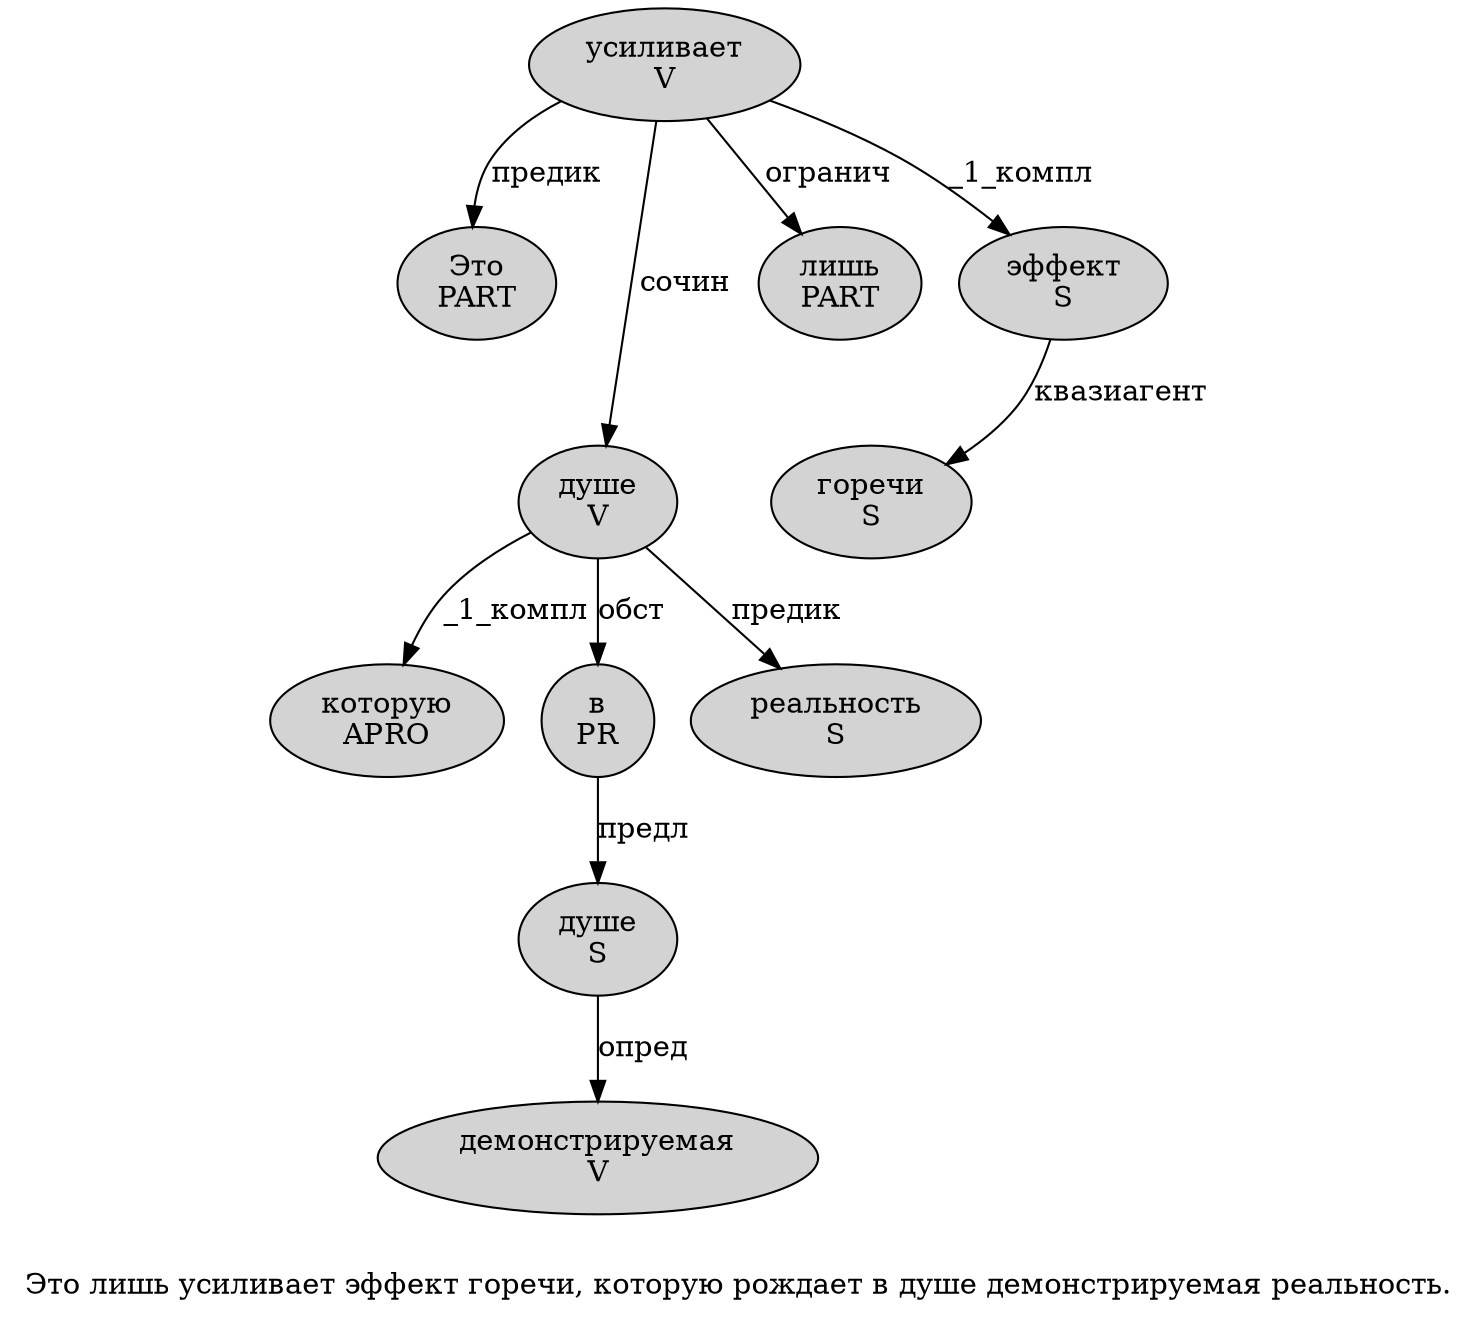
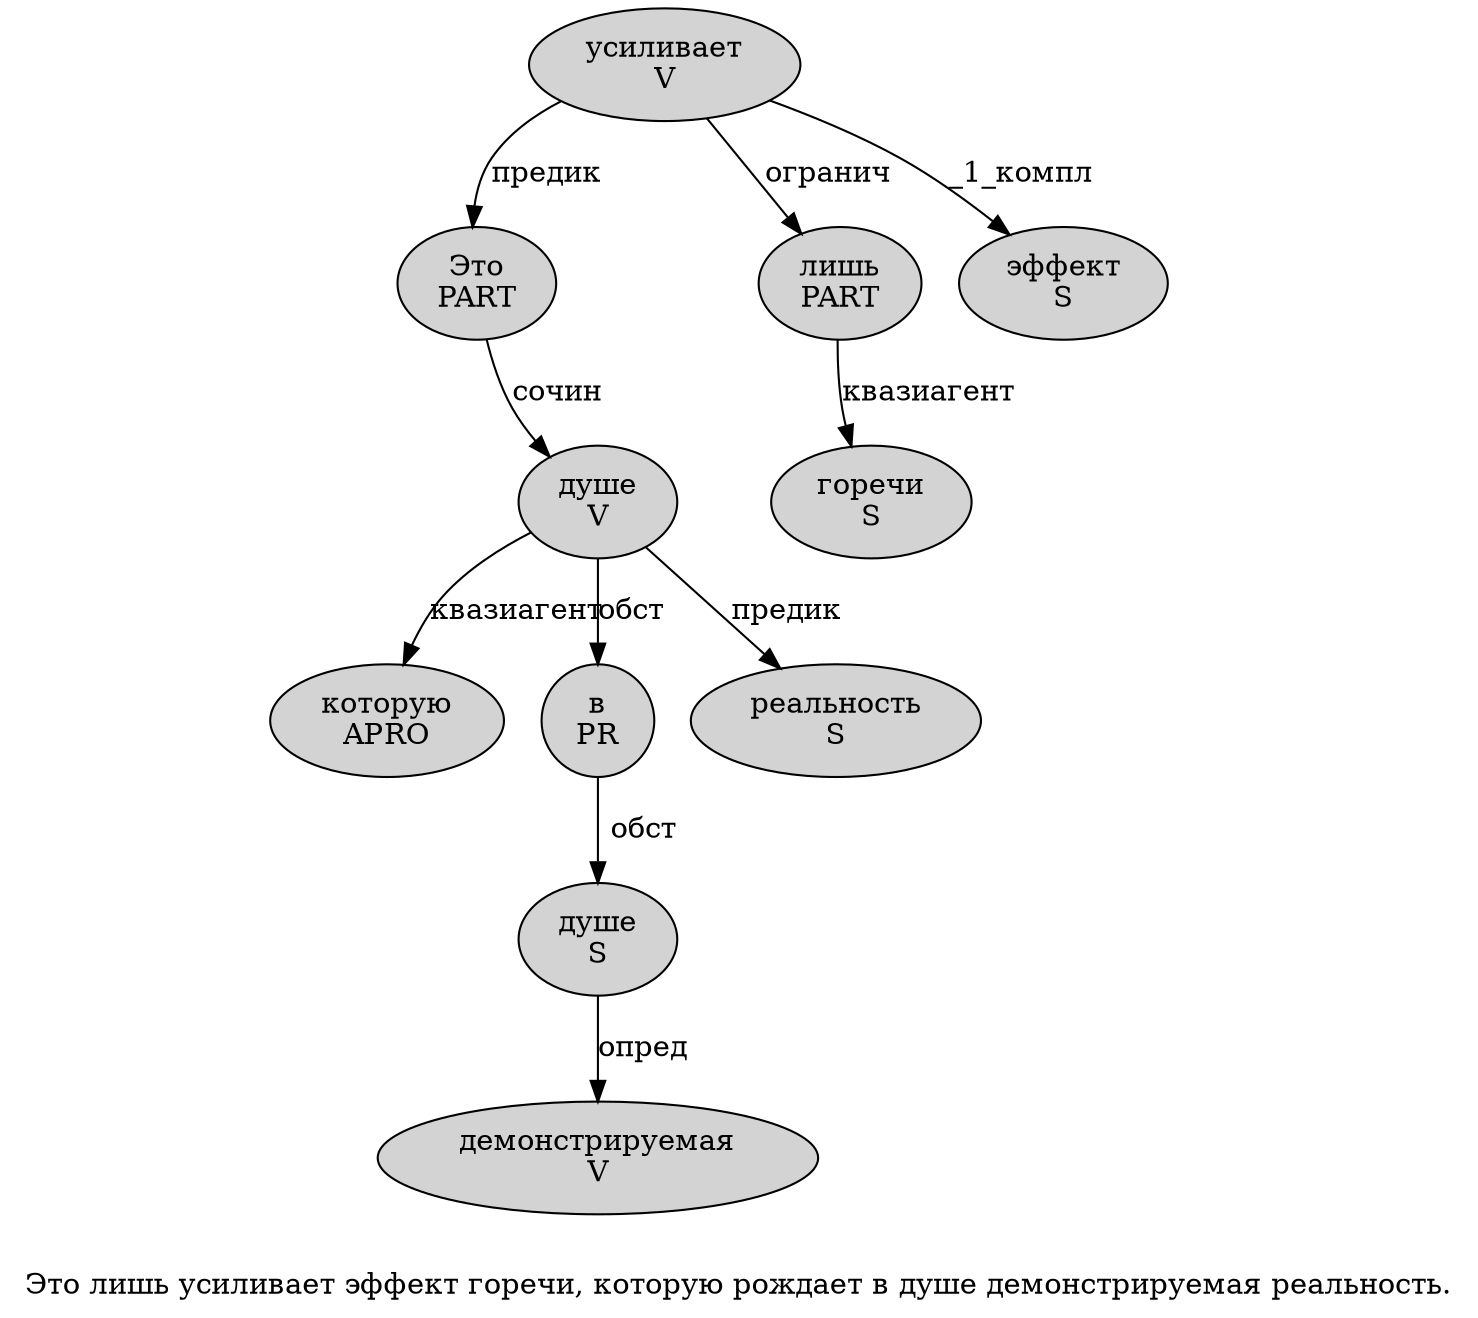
edge "усиливает V" -> "душе V": now "Это PART" -> "душе V"
edge "эффект S" -> "горечи S": now "лишь PART" -> "горечи S"
edge "душе V" -> "которую APRO": label "_1_компл" -> "квазиагент"
edge "в PR" -> "душе S": label "предл" -> "обст"
